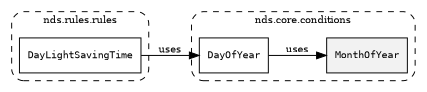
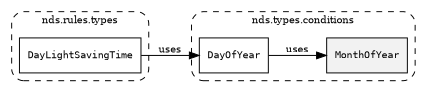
cluster "nds.rules.rules": label "nds.rules.rules" -> "nds.rules.types"
cluster "nds.core.conditions": label "nds.core.conditions" -> "nds.types.conditions"
